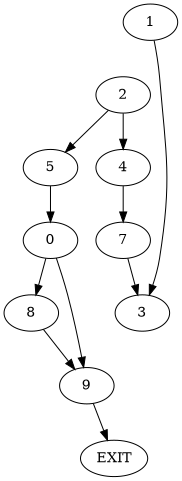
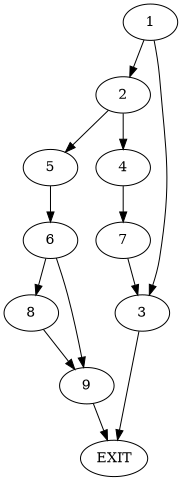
edge "1" -> "2": added
node "0": label "0" -> "6"
edge "3" -> "EXIT": added
